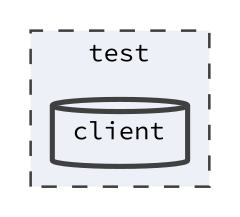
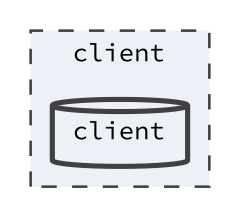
cluster "test": label "test" -> "client"
